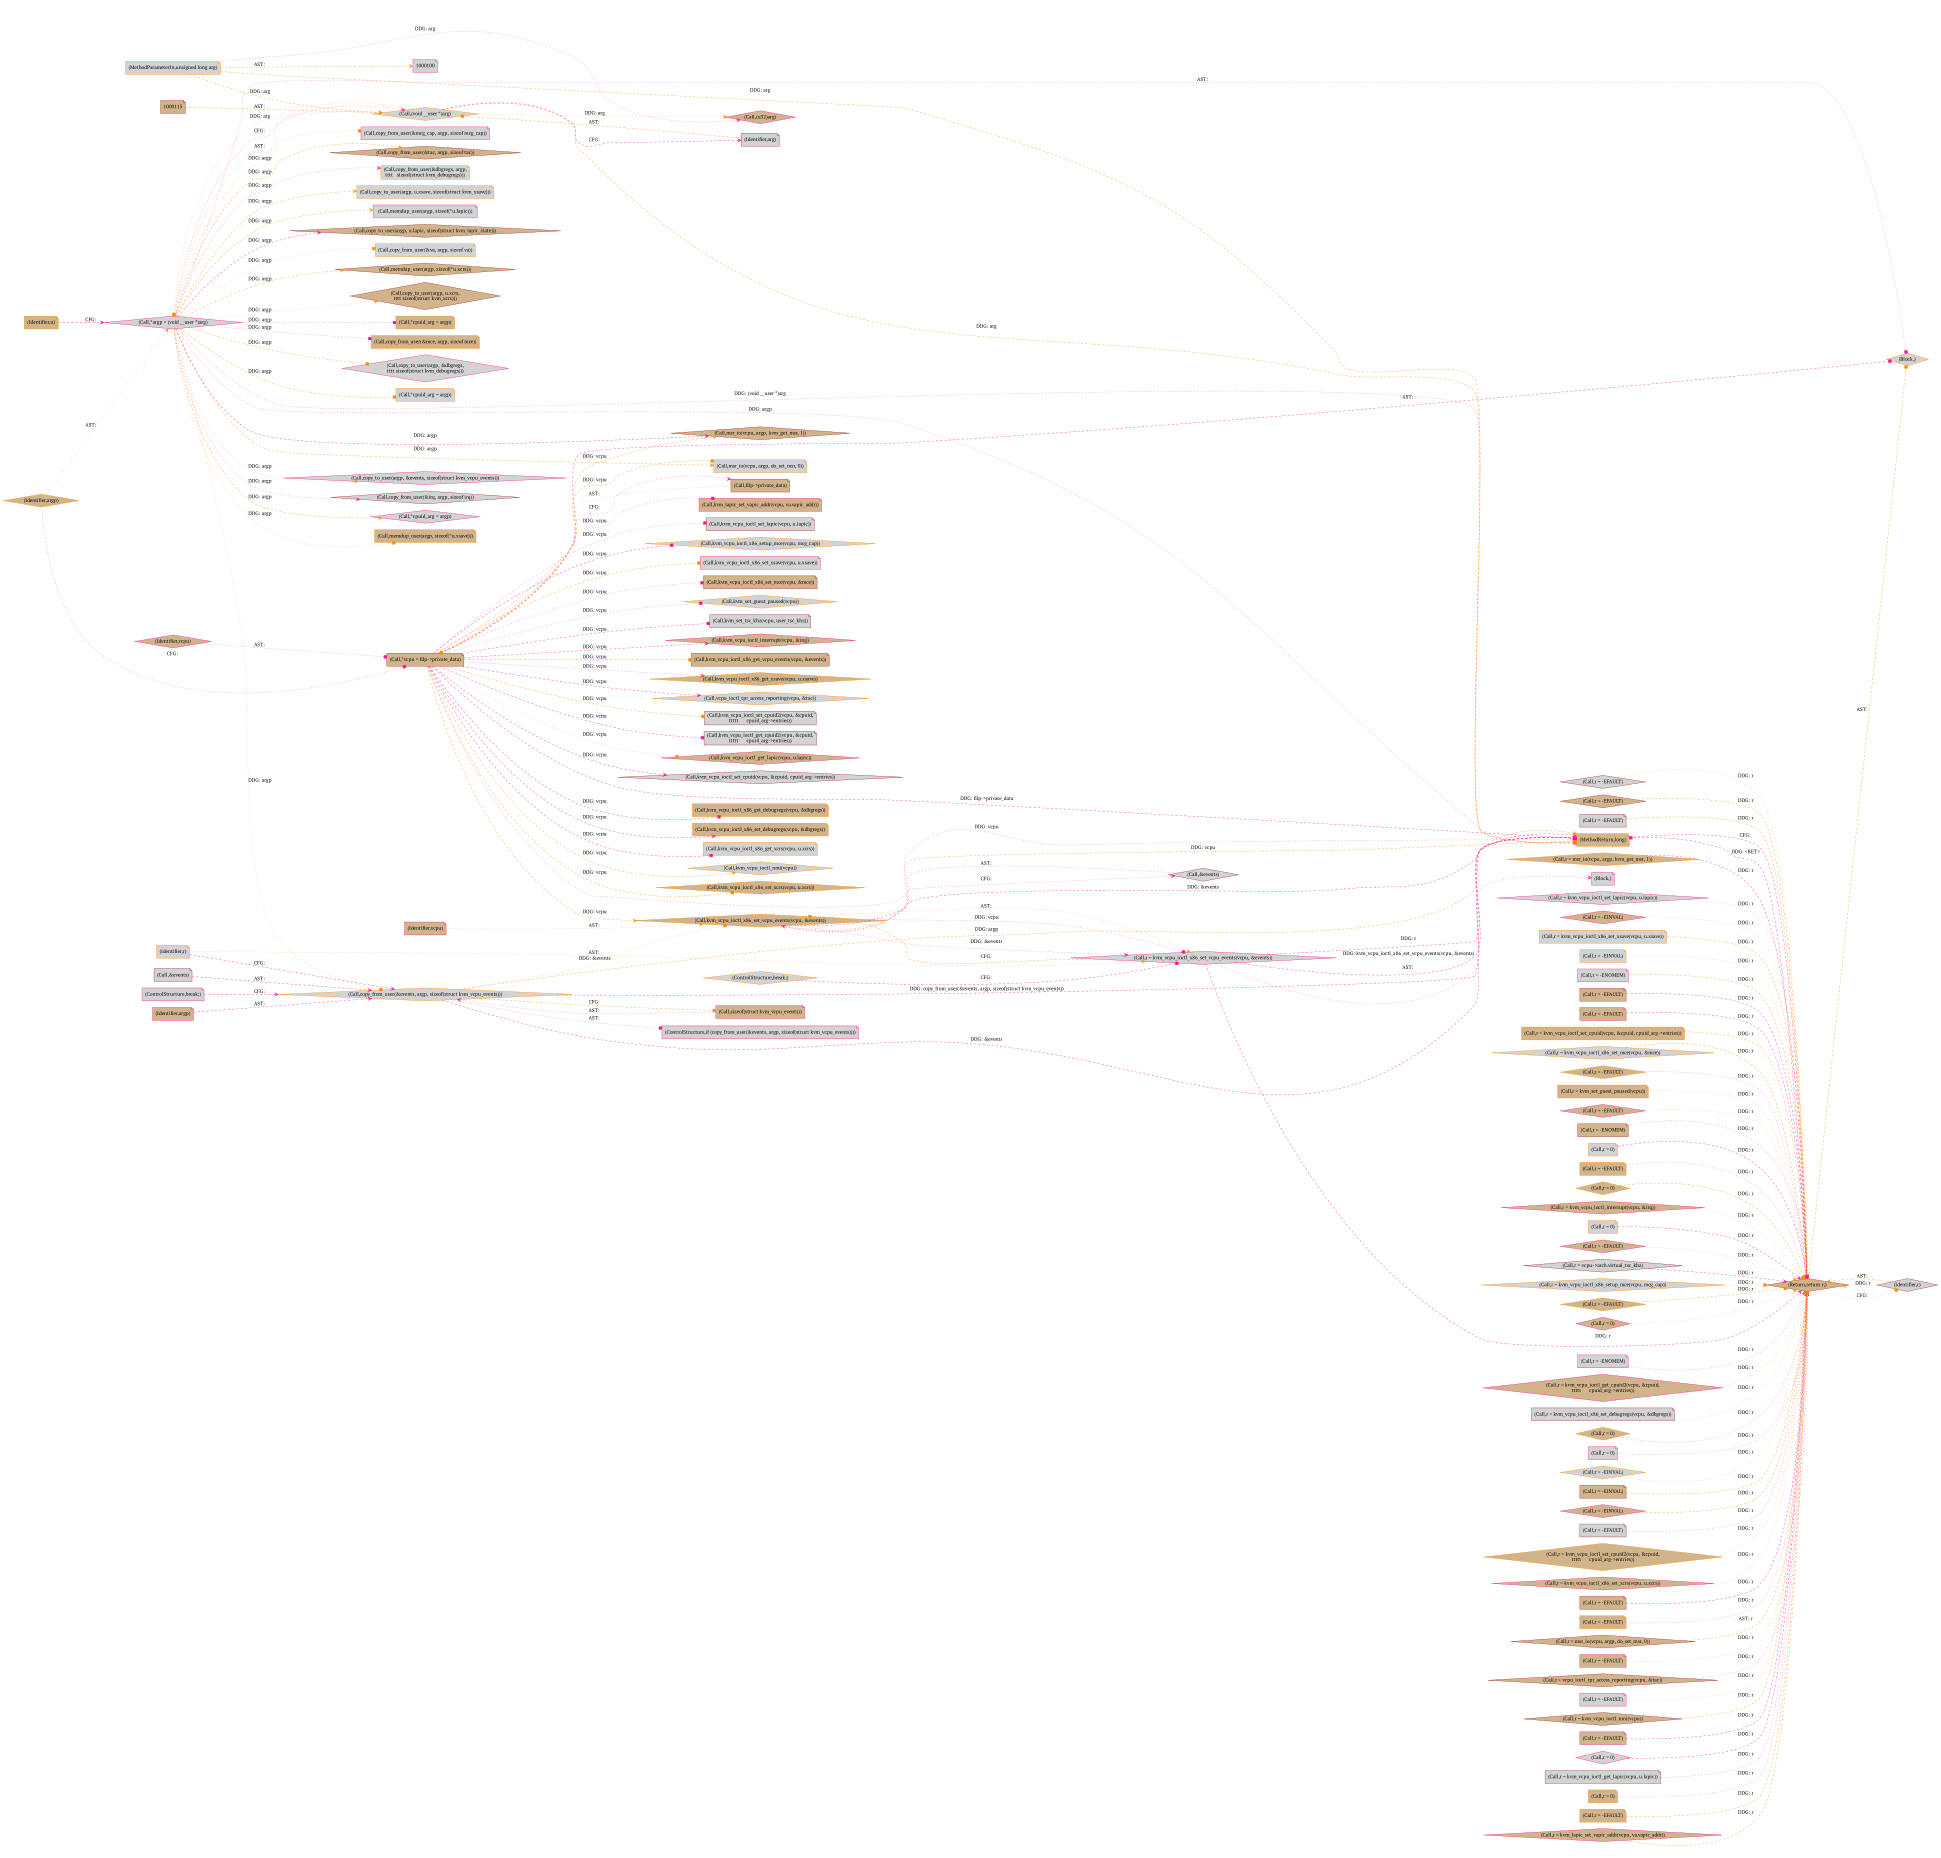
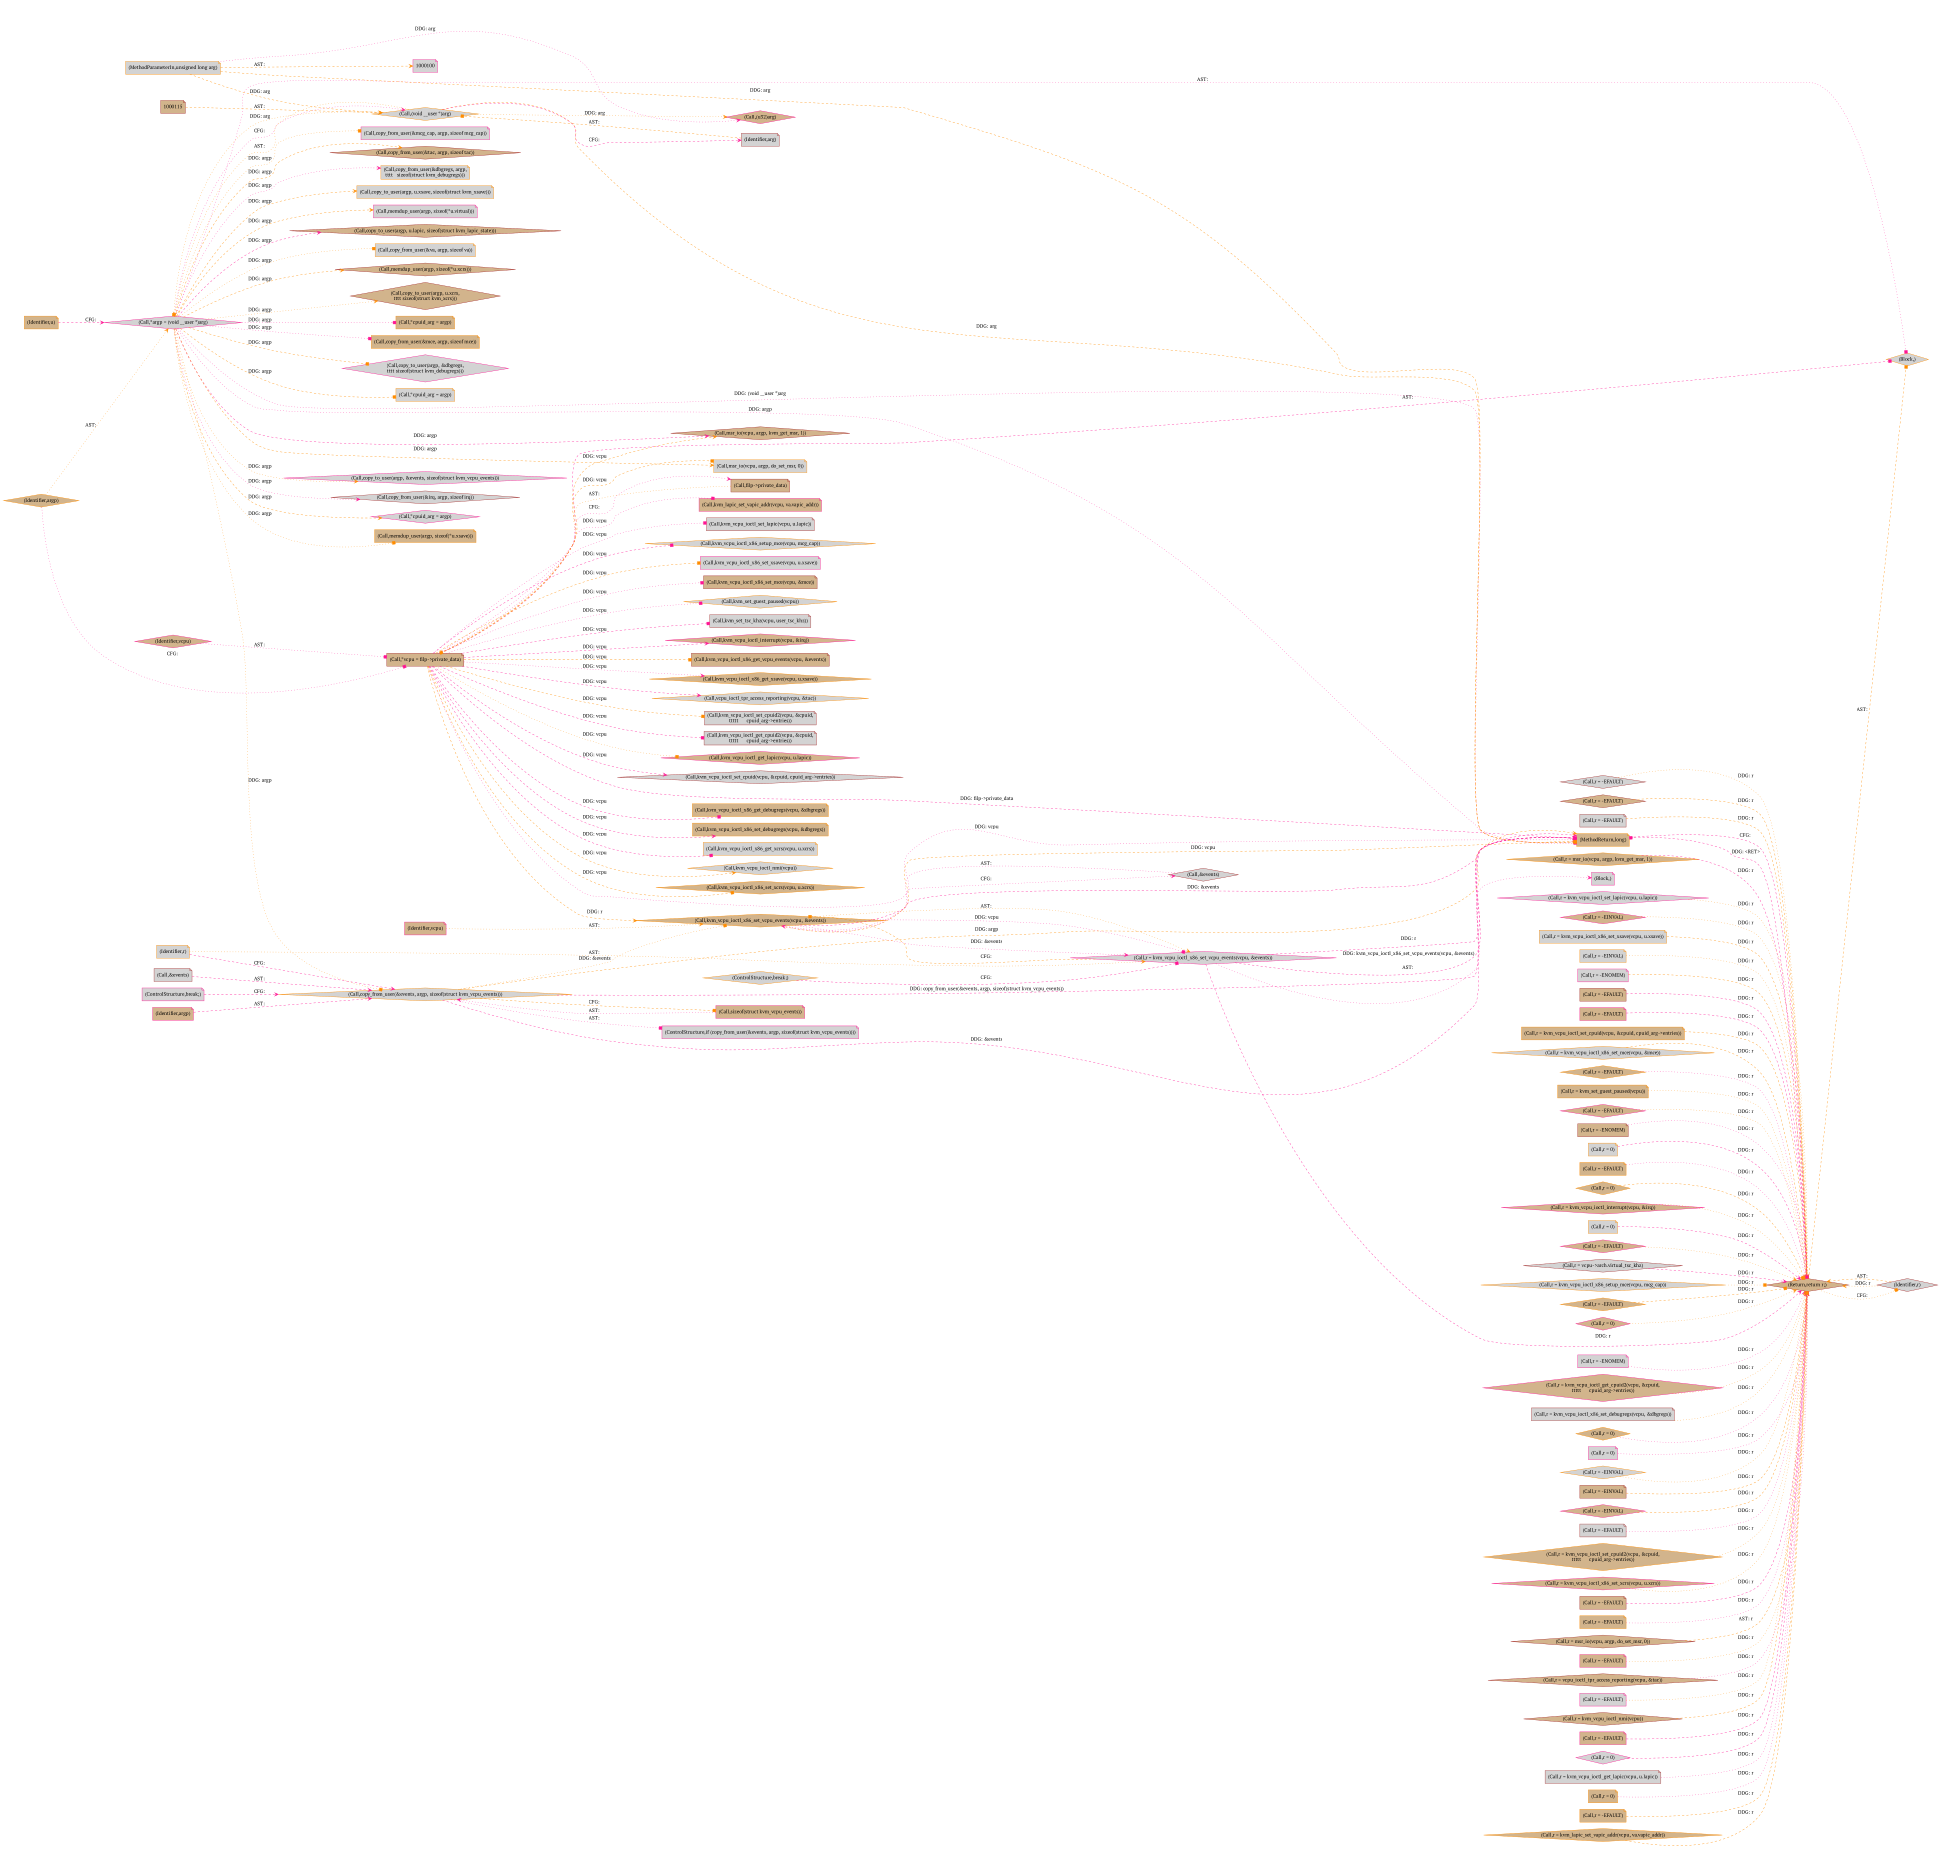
node "(Call,memdup_user(argp, sizeof(*u.lapic)))": label "(Call,memdup_user(argp, sizeof(*u.lapic)))" -> "(Call,memdup_user(argp, sizeof(*u.virtual)))"
edge "(Call,*vcpu = filp->private_data)" -> "(Call,kvm_vcpu_ioctl_x86_set_vcpu_events(vcpu, &events))": label "DDG: vcpu" -> "DDG: r"
node "(Call,r = kvm_lapic_set_vapic_addr(vcpu, va.vapic_addr))": color deeppink -> darkorange
